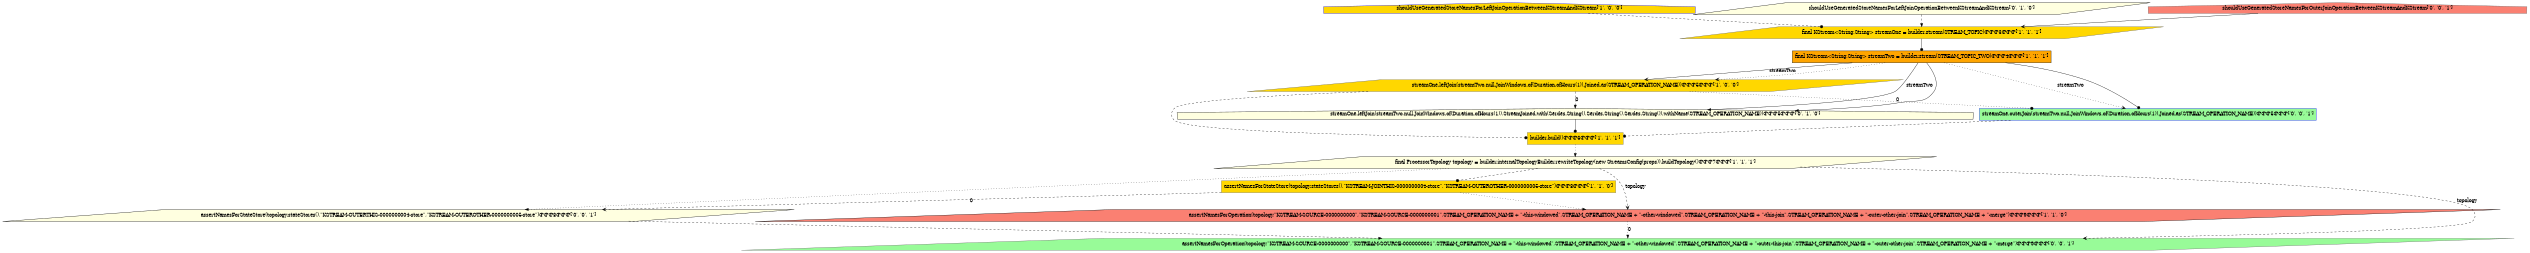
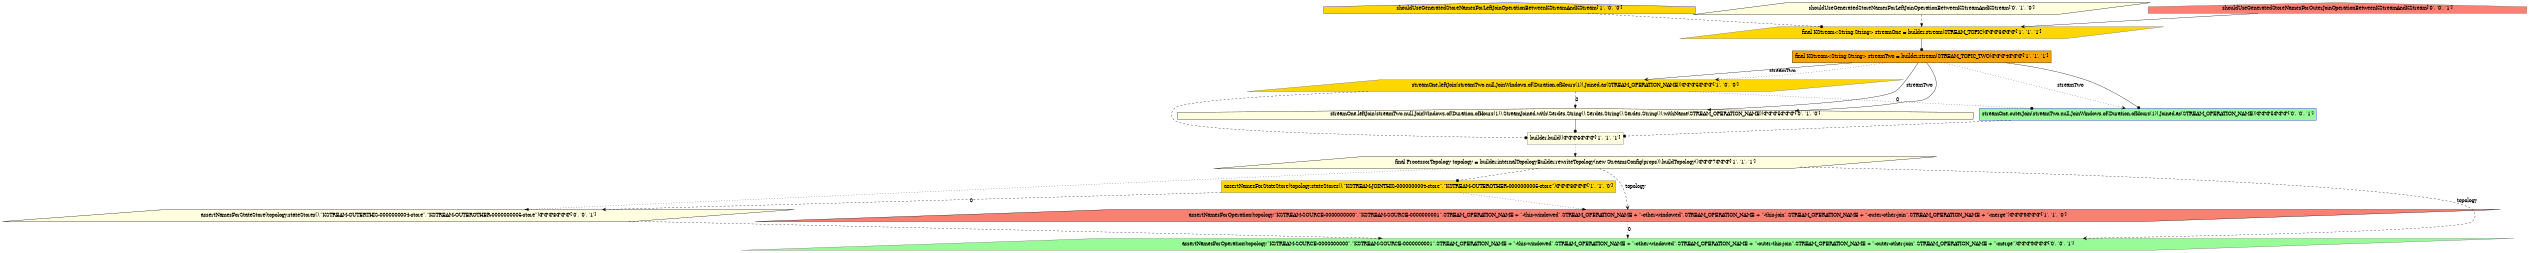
node "builder.build()@@@6@@@['1', '1', '1']": fillcolor gold -> lightyellow
